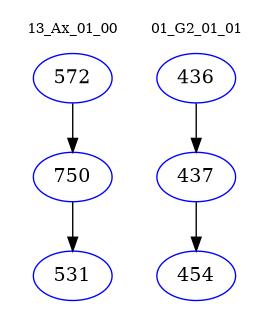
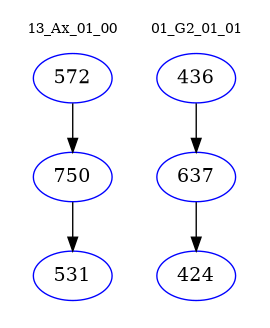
node "437": label "437" -> "637"
node "454": label "454" -> "424"
